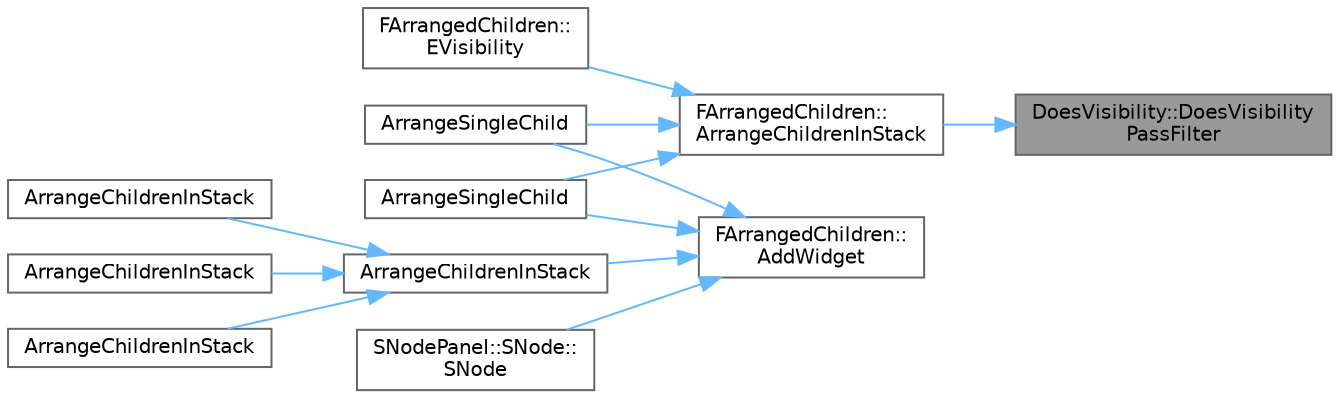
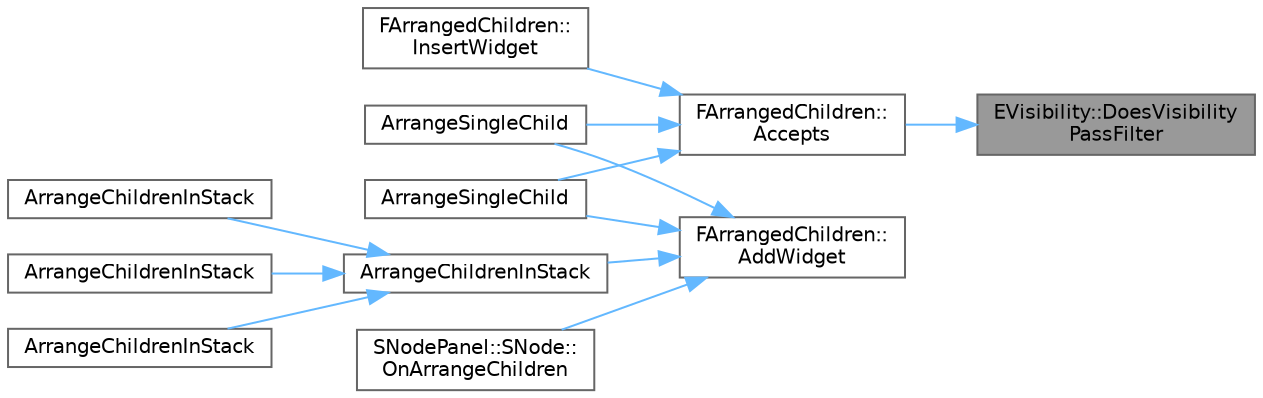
node "FArrangedChildren:: EVisibility": label "FArrangedChildren:: EVisibility" -> "FArrangedChildren:: InsertWidget"
node "FArrangedChildren:: ArrangeChildrenInStack": label "FArrangedChildren:: ArrangeChildrenInStack" -> "FArrangedChildren:: Accepts"
node "DoesVisibility::DoesVisibility PassFilter": label "DoesVisibility::DoesVisibility PassFilter" -> "EVisibility::DoesVisibility PassFilter"
node "SNodePanel::SNode:: SNode": label "SNodePanel::SNode:: SNode" -> "SNodePanel::SNode:: OnArrangeChildren"
